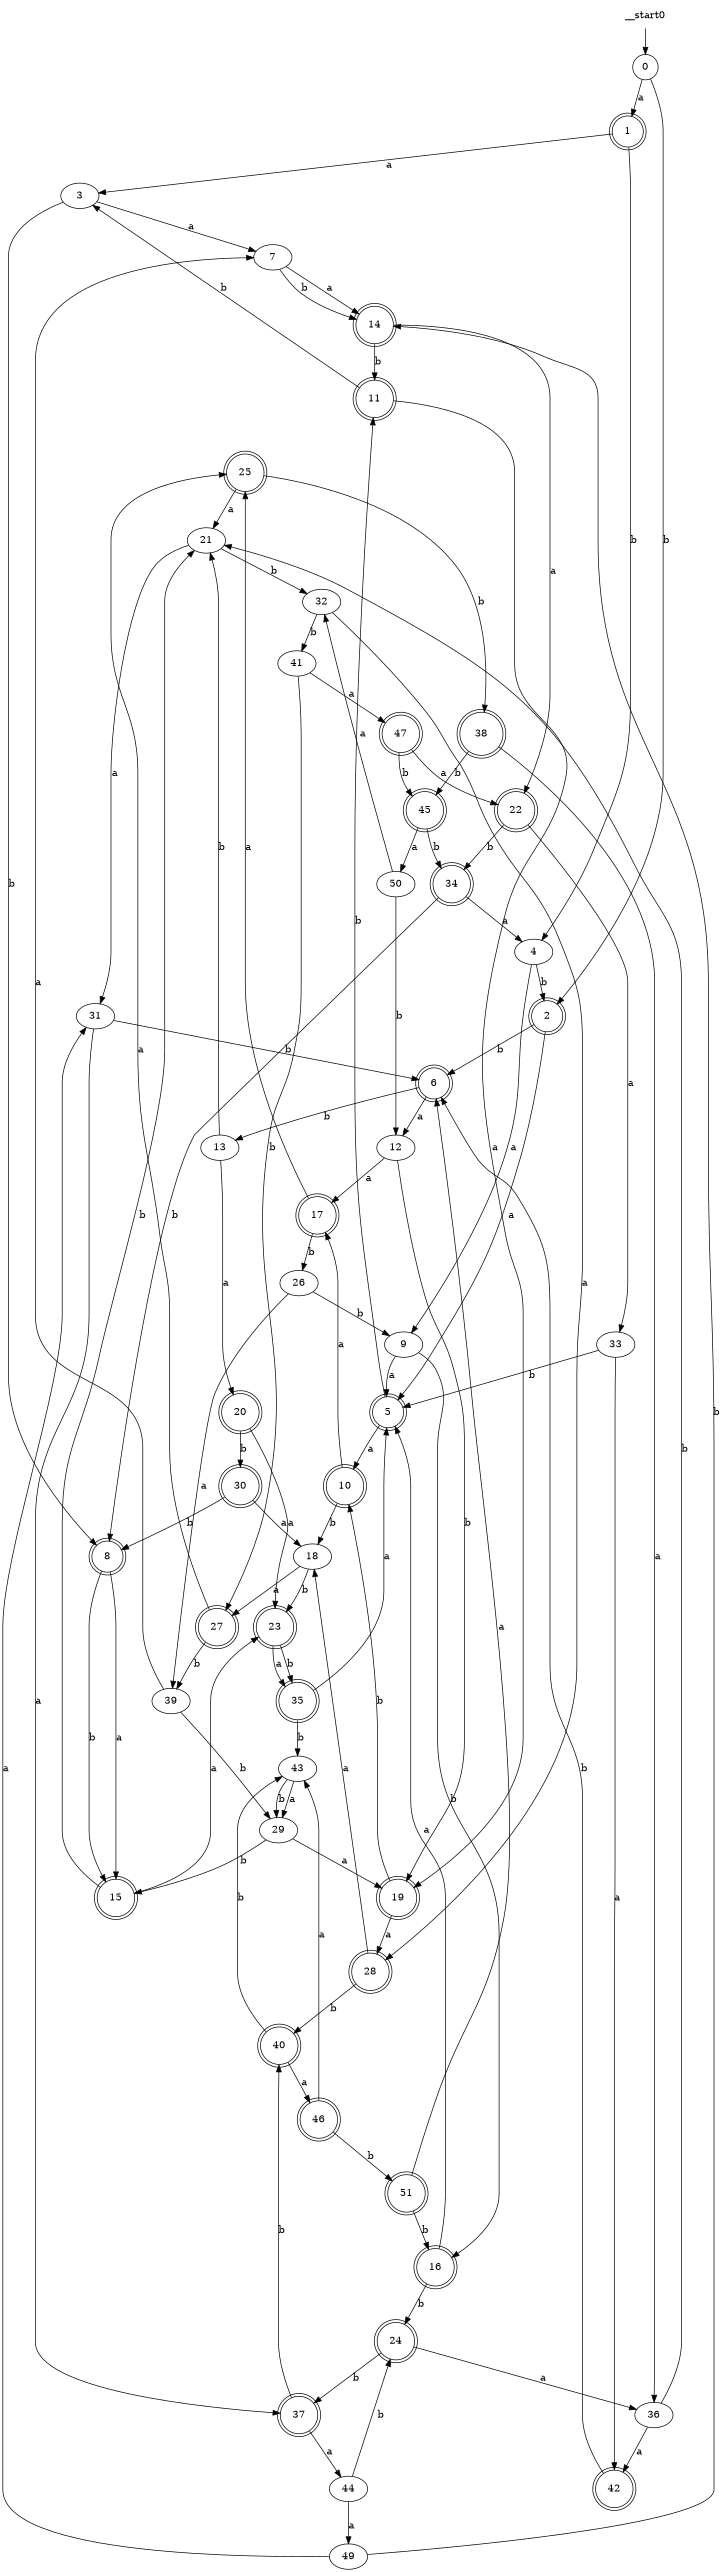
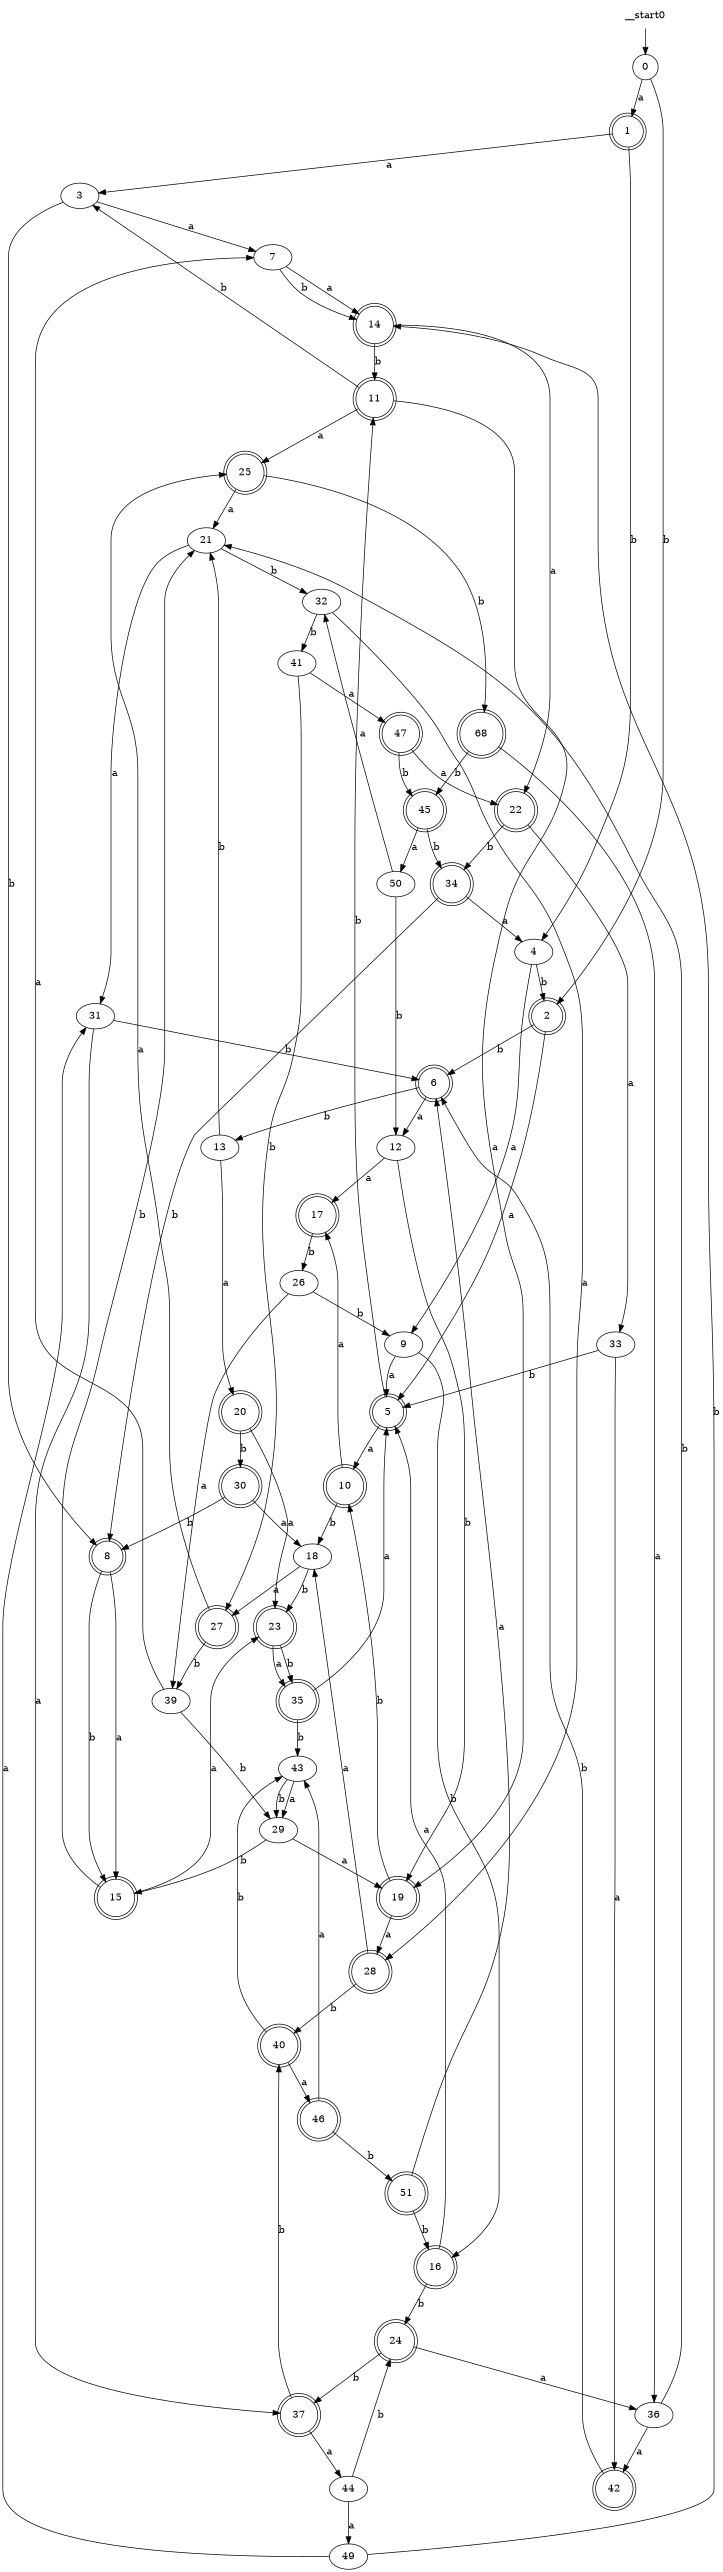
node "38": label "38" -> "68"
edge "17" -> "25": now "11" -> "25"
